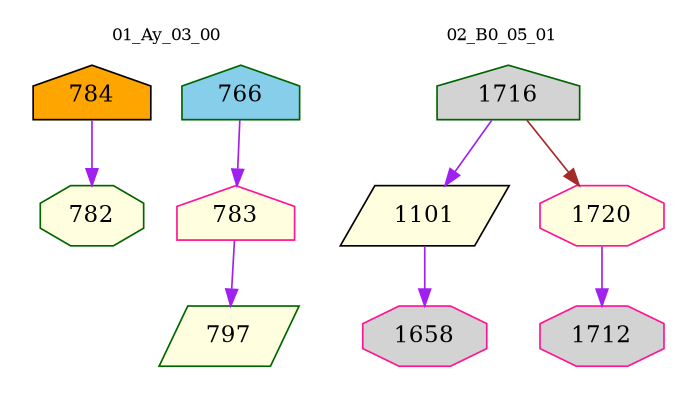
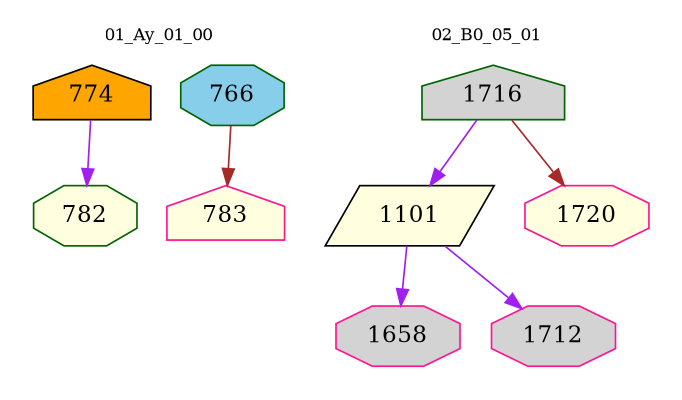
cluster "01_Ay_03_00": label "01_Ay_03_00" -> "01_Ay_01_00"
node "784": label "784" -> "774"
node "766": shape house -> octagon
edge "766" -> "783": color purple -> brown
edge "1720" -> "1712": now "1101" -> "1712"
node "797": removed
